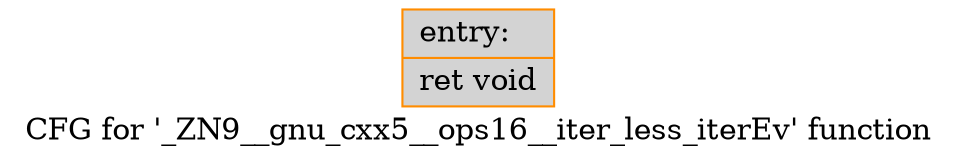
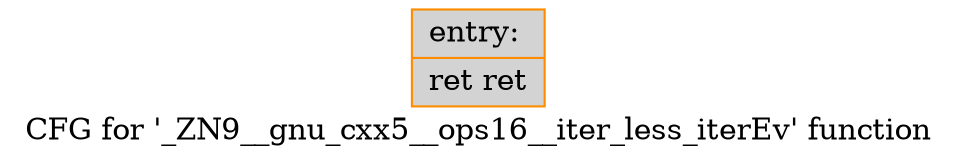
node "entry:": text "ret void" -> "ret ret"
